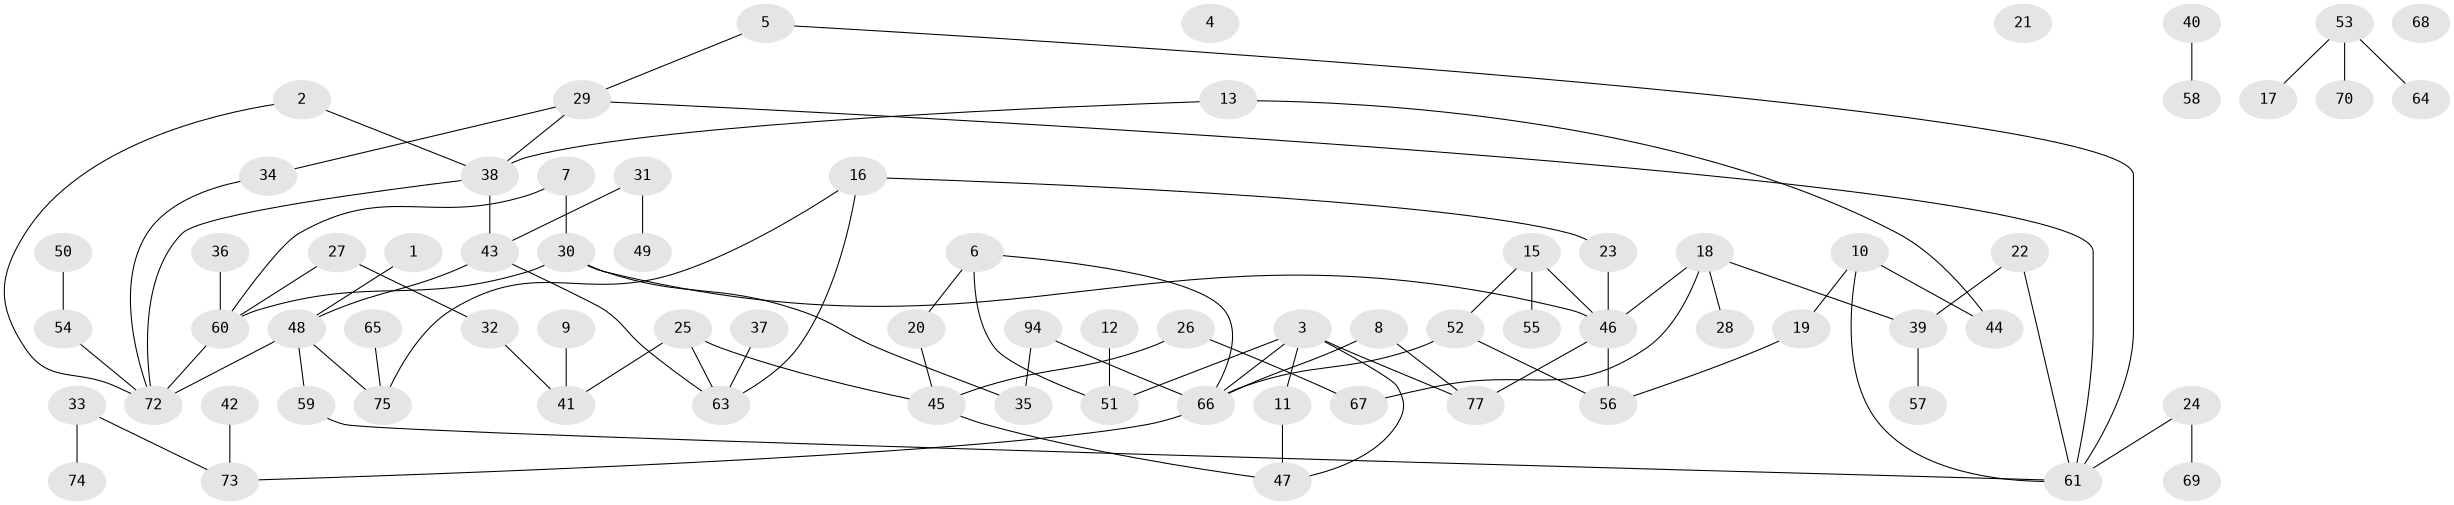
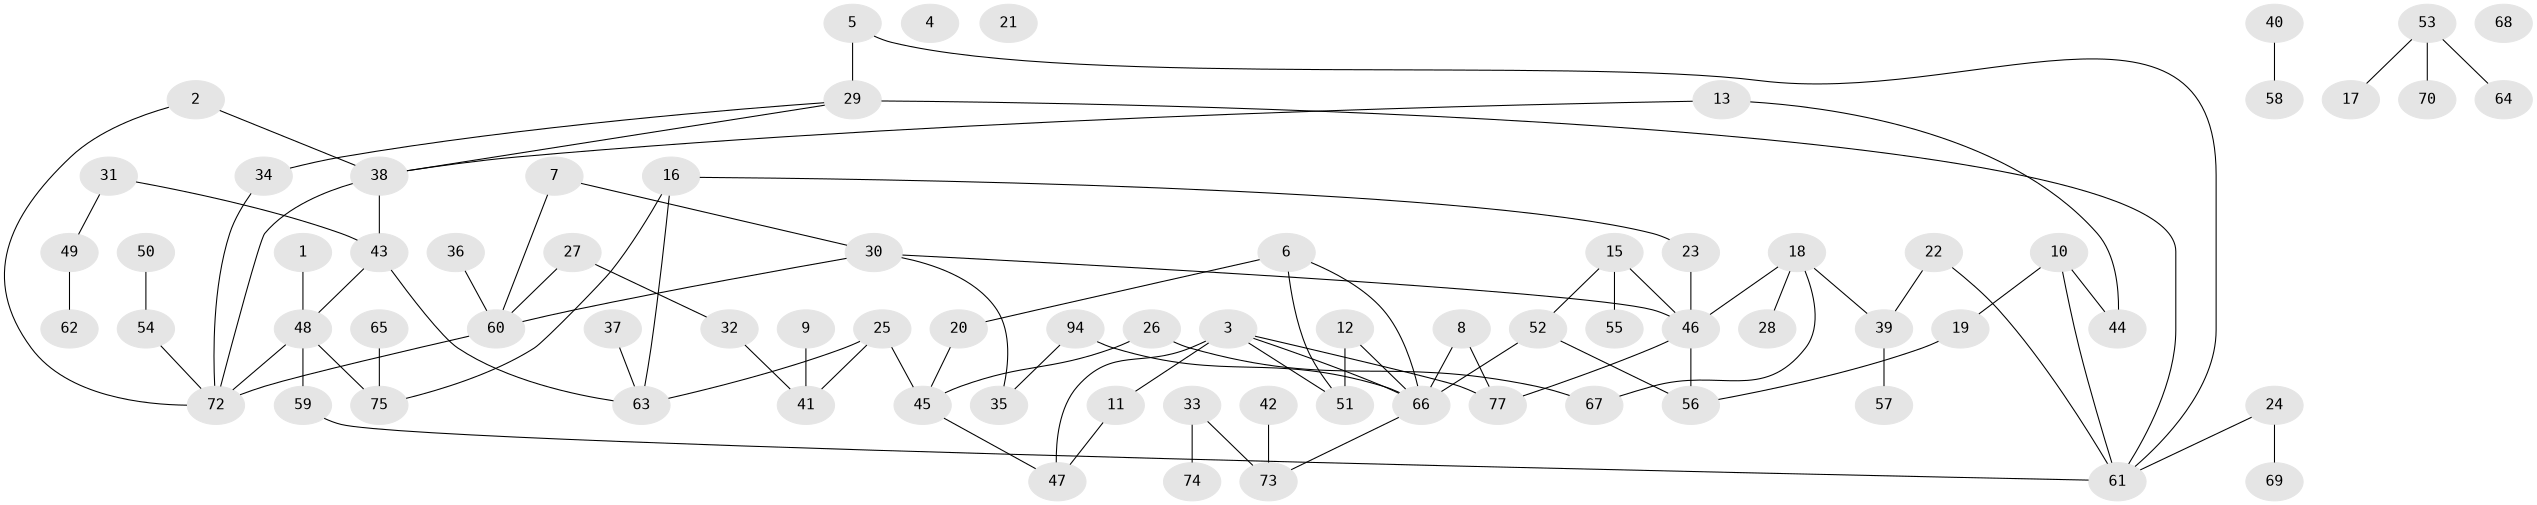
node "62": added
edge "12" -- "66": added
